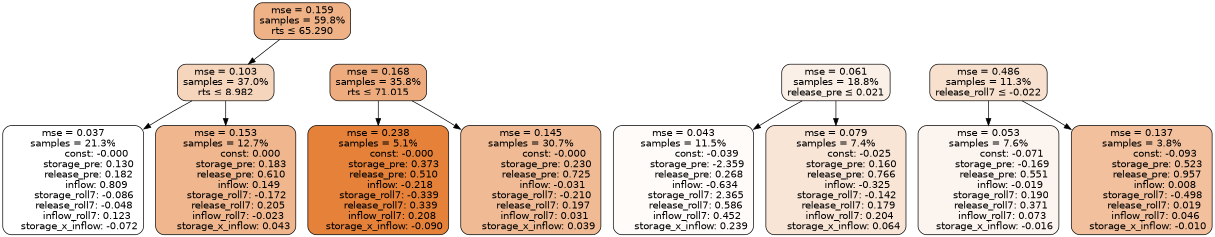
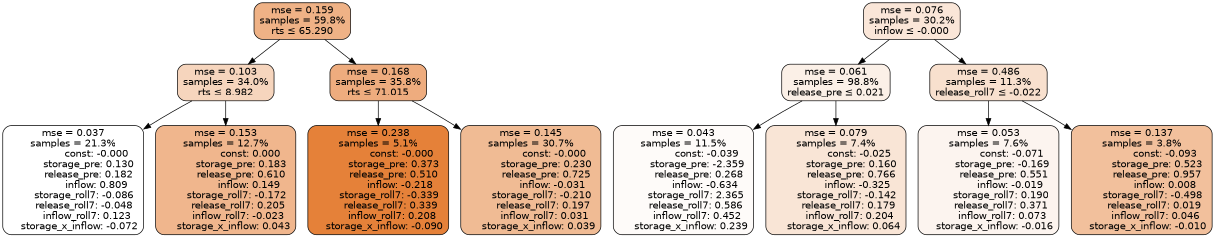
node "mse = 0.076 samples = 30.2% inflow ≤ -0.000": added
edge "mse = 0.159 samples = 59.8% rts ≤ 65.290" -> "mse = 0.168 samples = 35.8% rts ≤ 71.015": added
node "mse = 0.103 samples = 37.0% rts ≤ 8.982": label "mse = 0.103 samples = 37.0% rts ≤ 8.982" -> "mse = 0.103 samples = 34.0% rts ≤ 8.982"
node "mse = 0.061 samples = 18.8% release_pre ≤ 0.021": label "mse = 0.061 samples = 18.8% release_pre ≤ 0.021" -> "mse = 0.061 samples = 98.8% release_pre ≤ 0.021"
